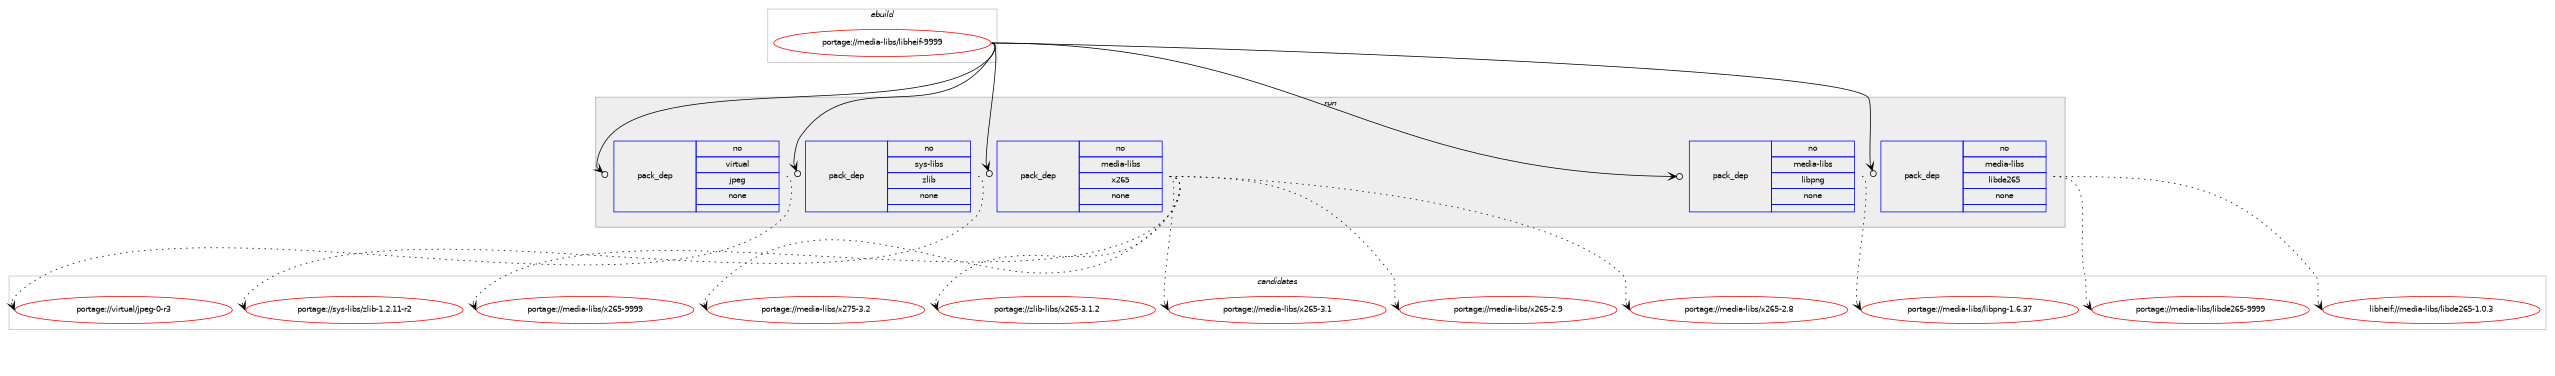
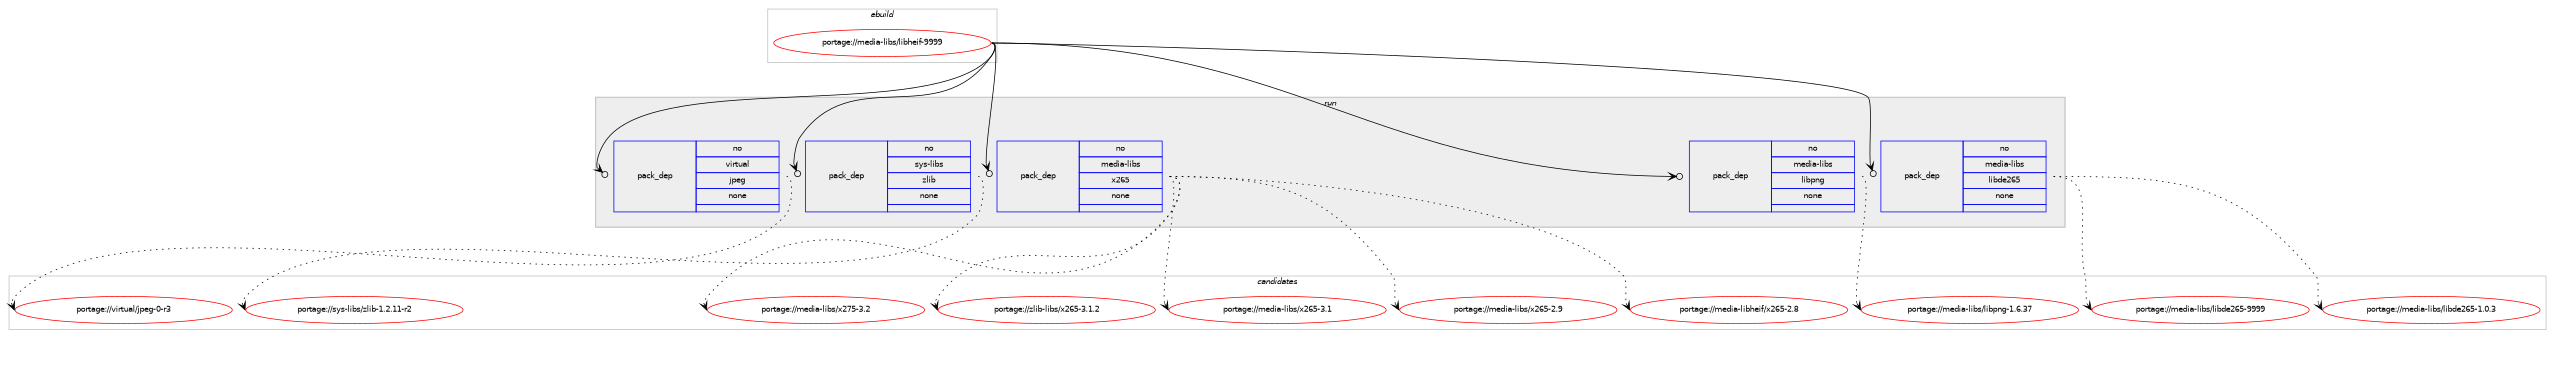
node "portage://media-libs/x265-9999": removed
node "portage://media-libs/x265-2.8": label "portage://media-libs/x265-2.8" -> "portage://media-libheif/x265-2.8"
node "libheif://media-libs/libde265-1.0.3": label "libheif://media-libs/libde265-1.0.3" -> "portage://media-libs/libde265-1.0.3"
